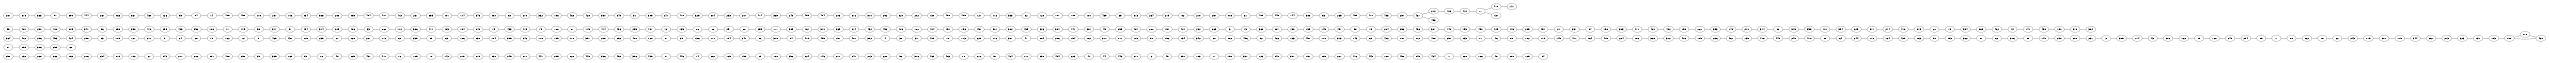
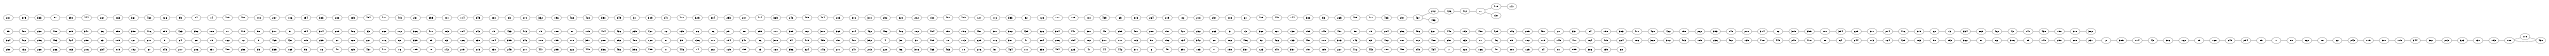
edge "34" -- "81": added
